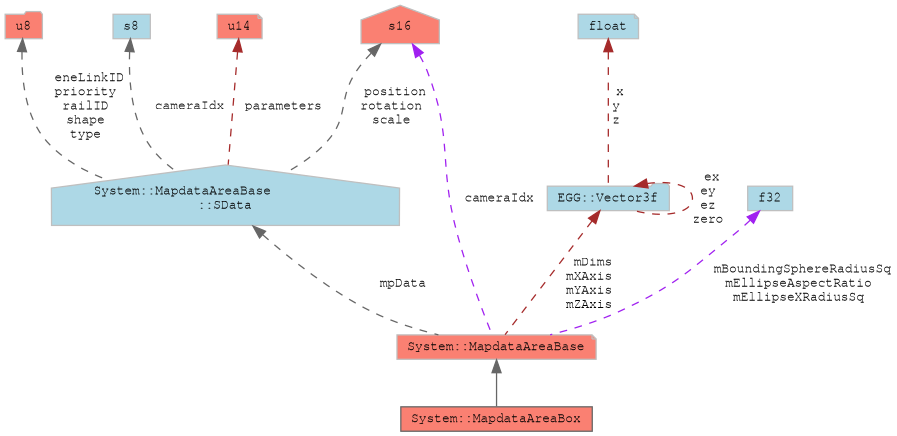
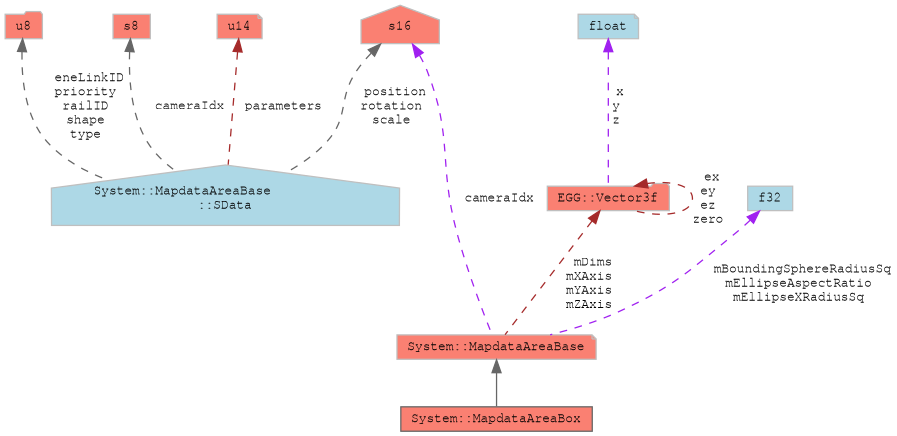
node "s8": fillcolor lightblue -> salmon
edge "EGG::Vector3f" -> "float": color brown -> purple
node "EGG::Vector3f": fillcolor lightblue -> salmon
edge "System::MapdataAreaBase" -> "System::MapdataAreaBase ::SData": removed, label "mpData"
